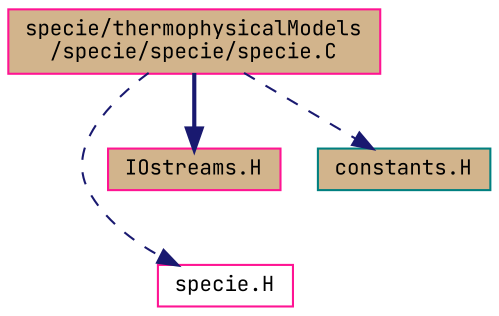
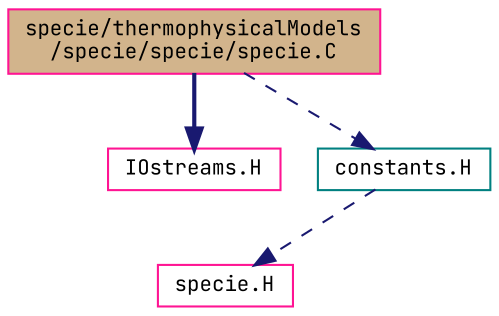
edge "specie/thermophysicalModels /specie/specie/specie.C" -> "specie.H": now "constants.H" -> "specie.H"
node "IOstreams.H": fillcolor tan -> white
node "constants.H": fillcolor tan -> white
